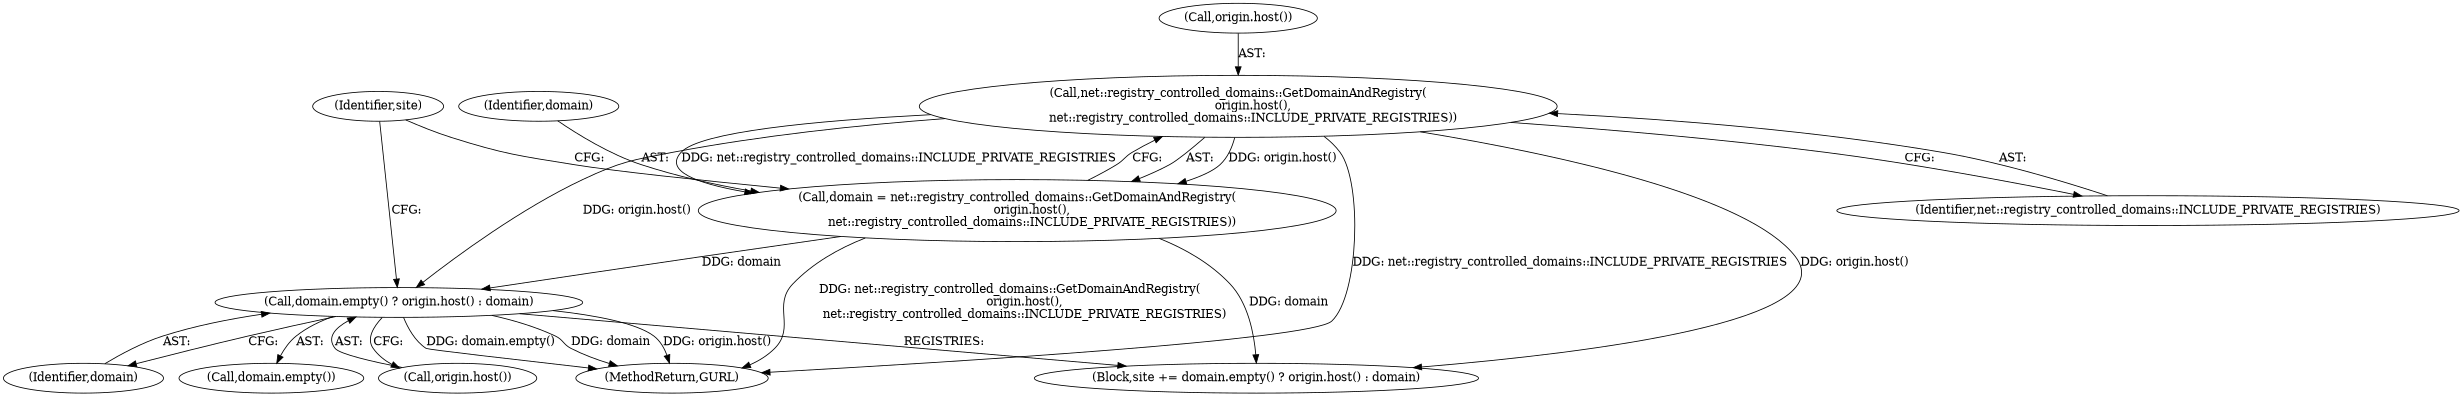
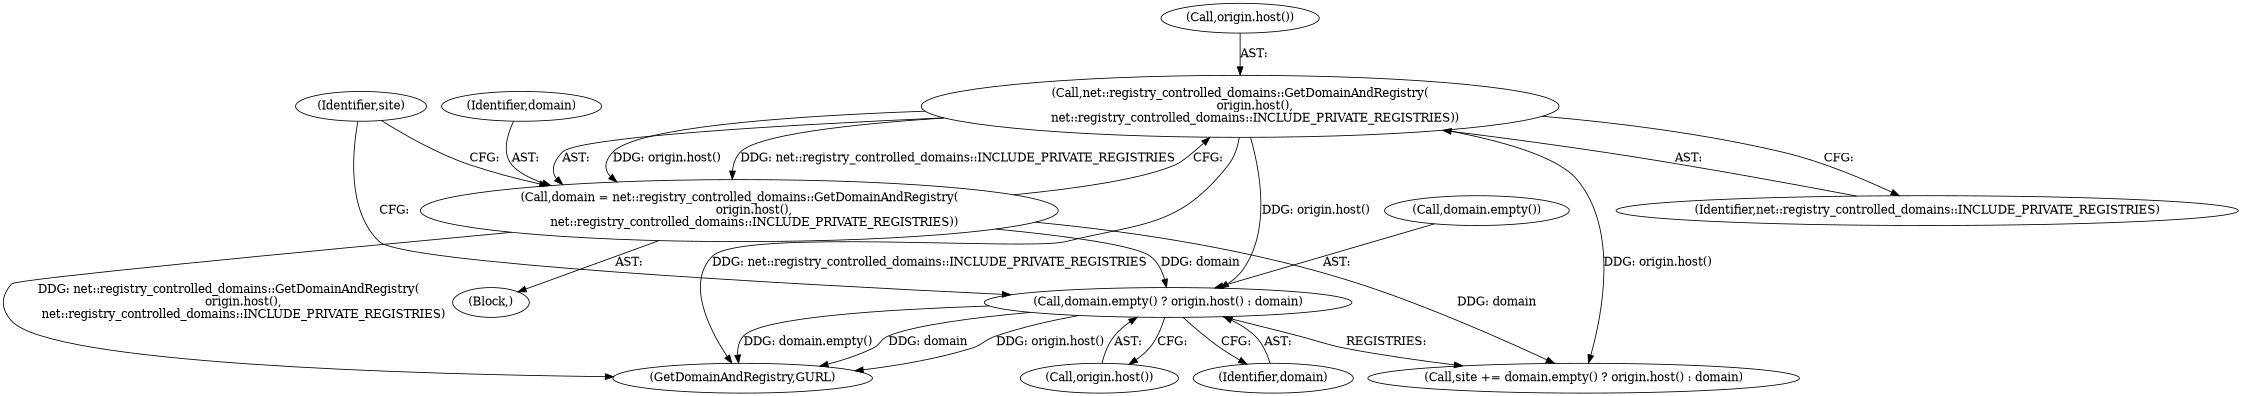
node "(Block,)": added
edge "(Call,domain.empty() ? origin.host() : domain)" -> "(Call,domain.empty())": reversed
node "(MethodReturn,GURL)": label "(MethodReturn,GURL)" -> "(GetDomainAndRegistry,GURL)"
node "(Block,site += domain.empty() ? origin.host() : domain)": label "(Block,site += domain.empty() ? origin.host() : domain)" -> "(Call,site += domain.empty() ? origin.host() : domain)"
